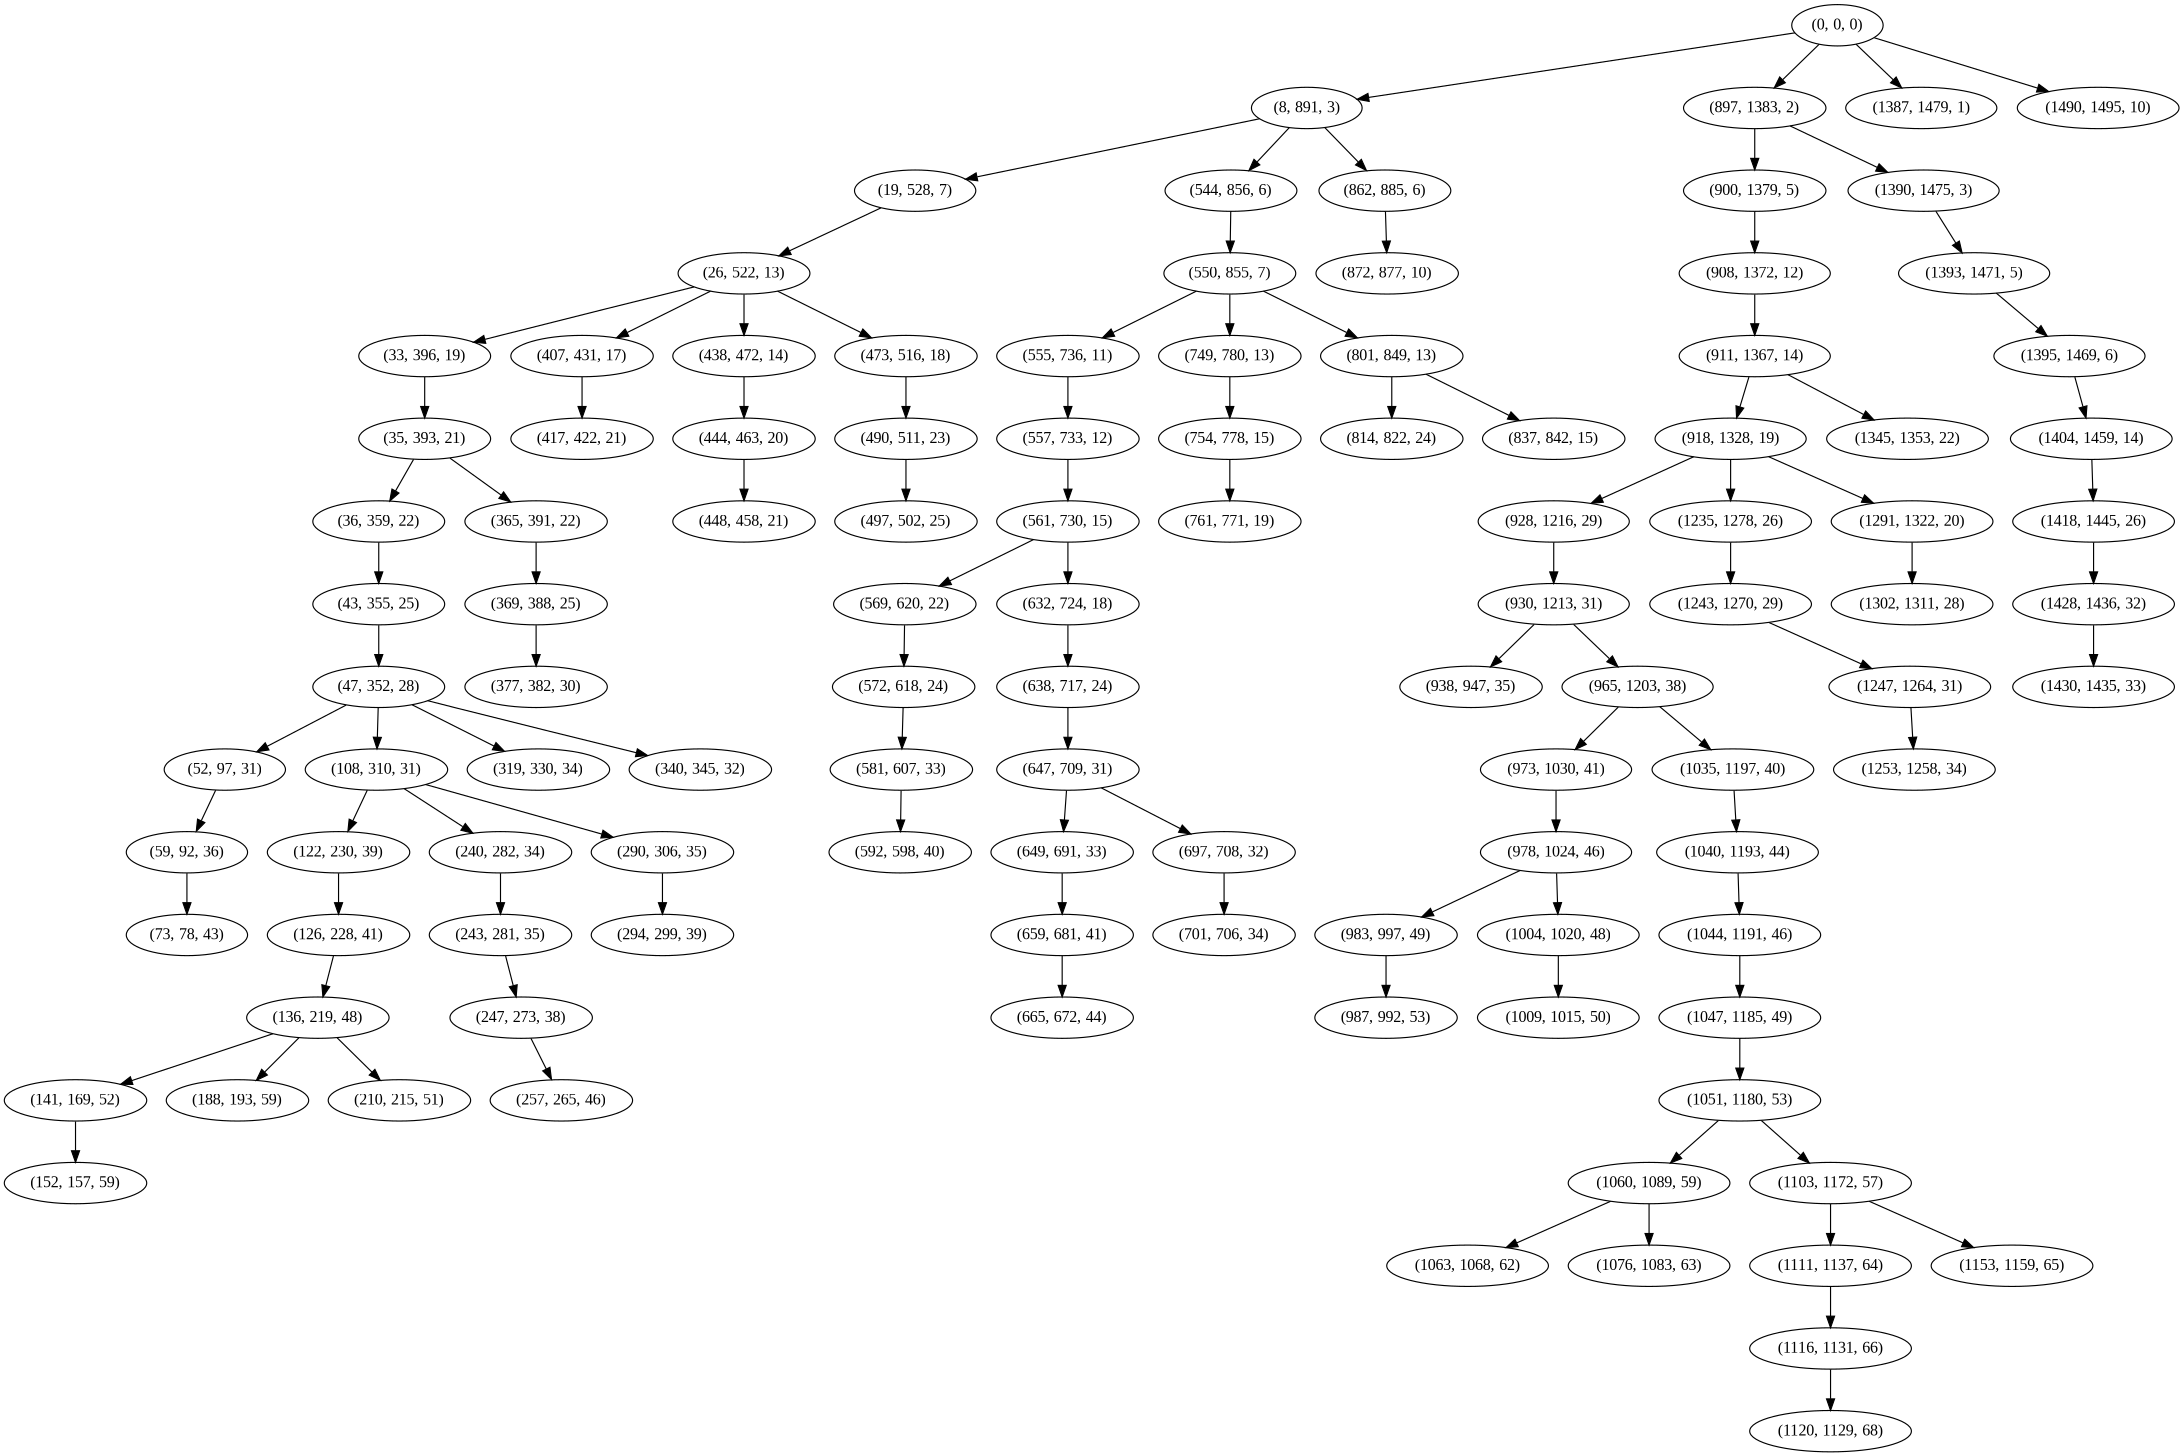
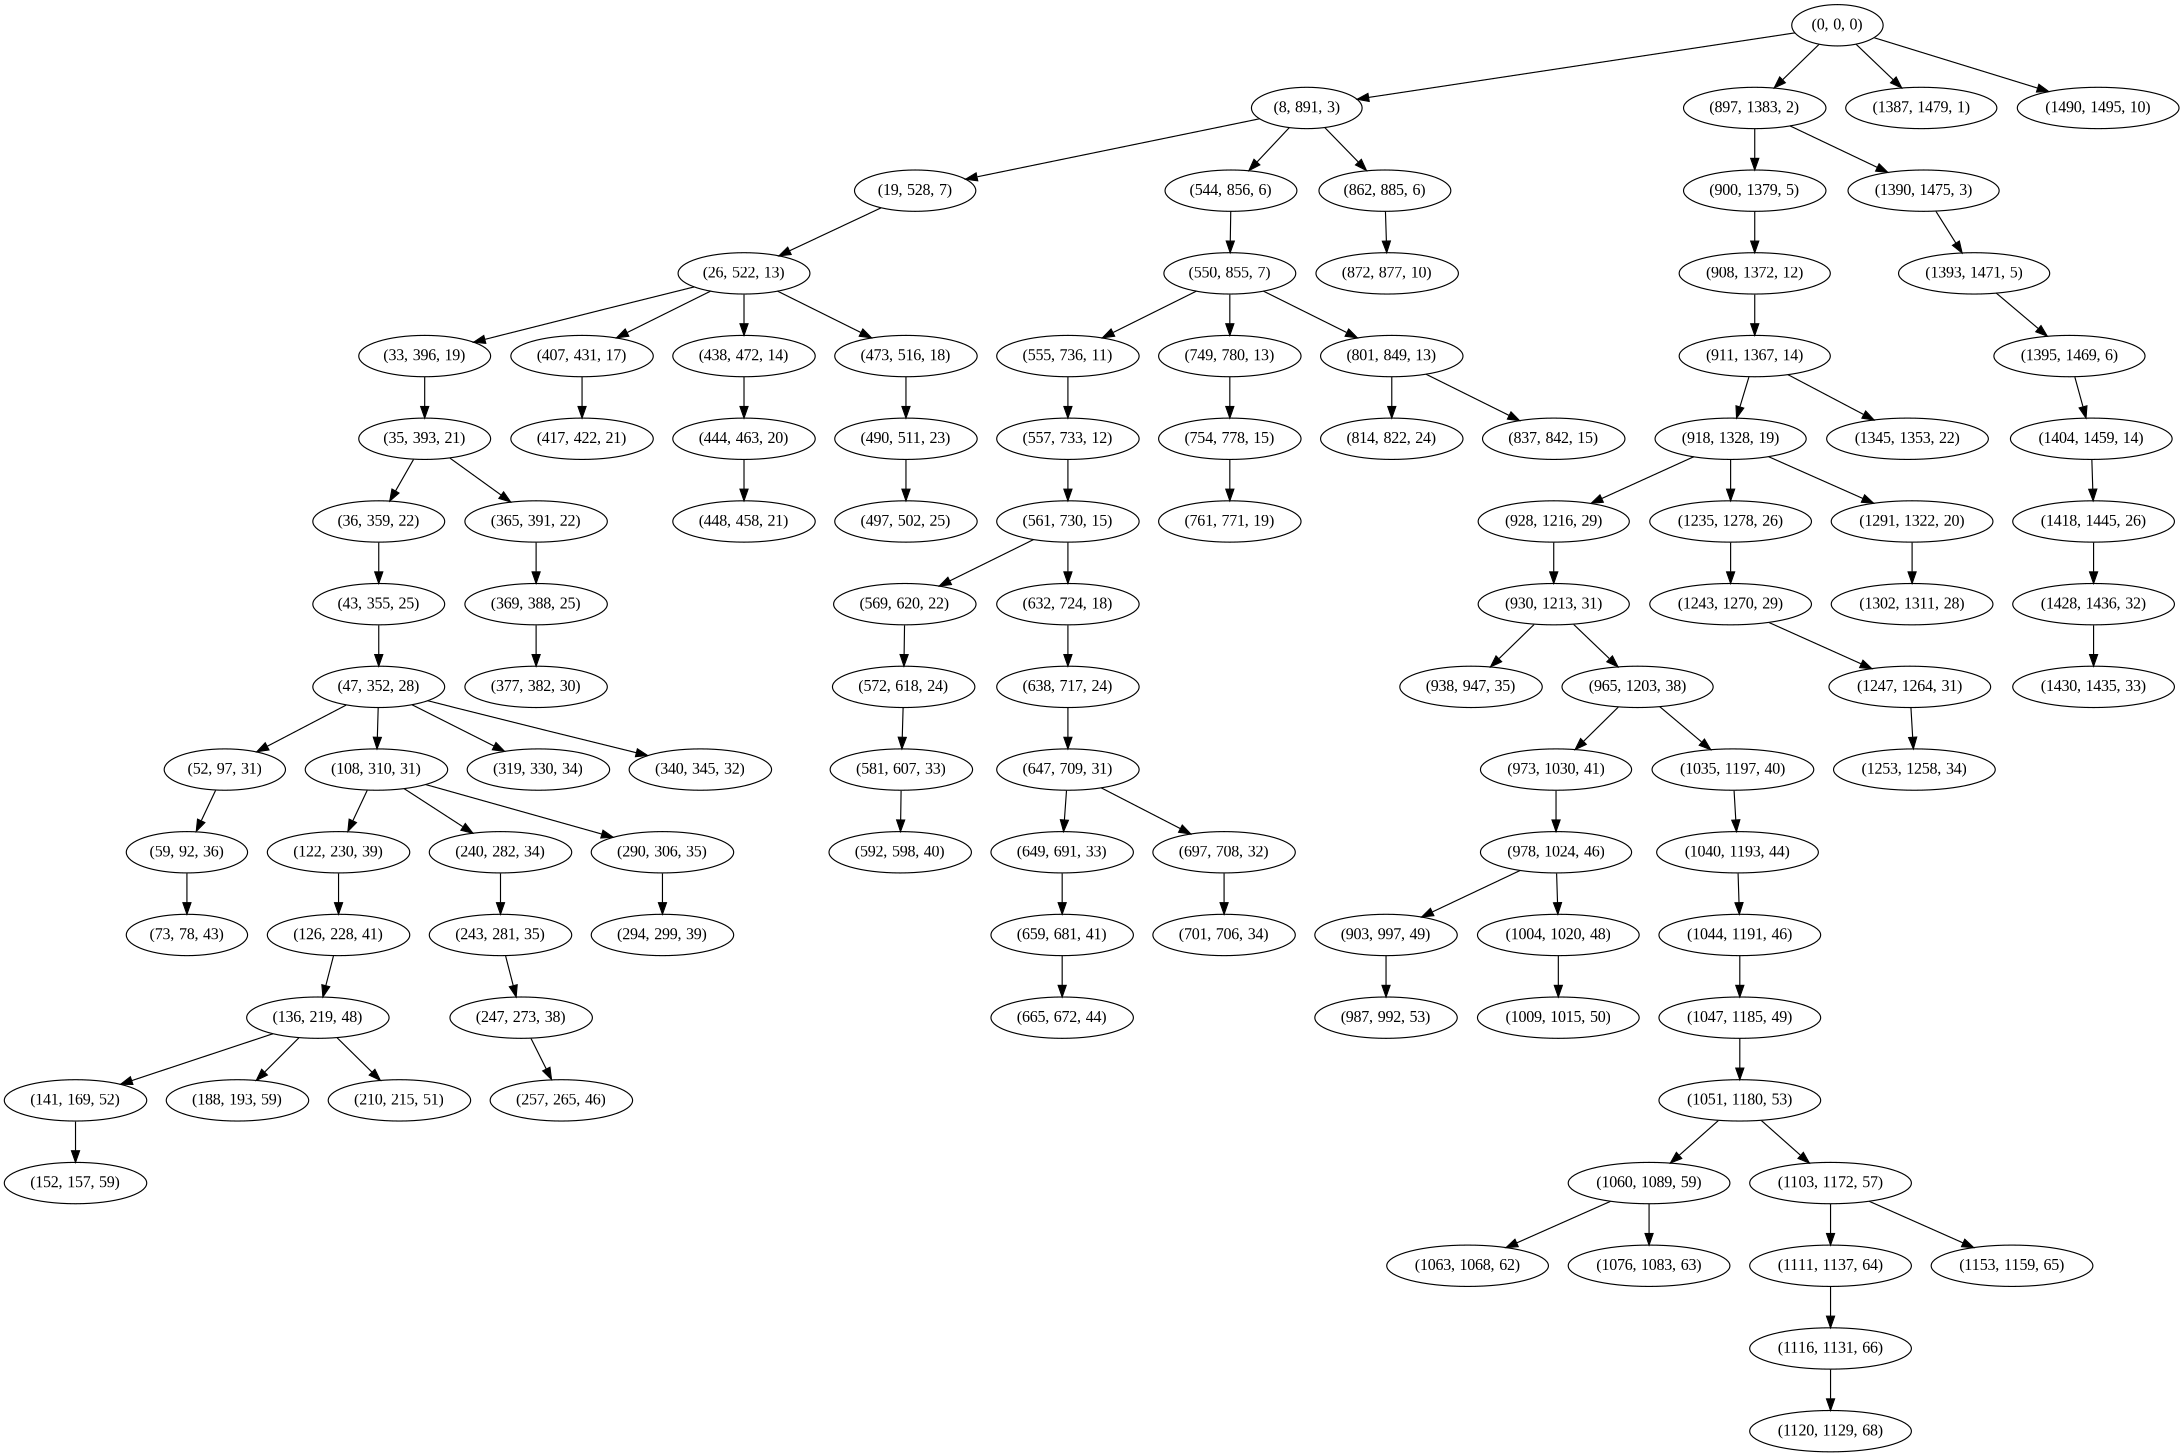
node "(983, 997, 49)": label "(983, 997, 49)" -> "(903, 997, 49)"
